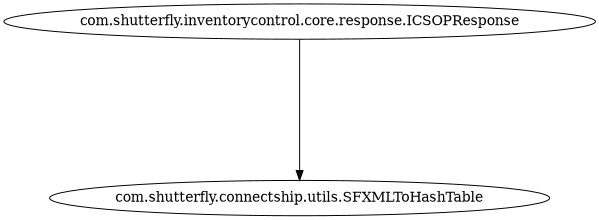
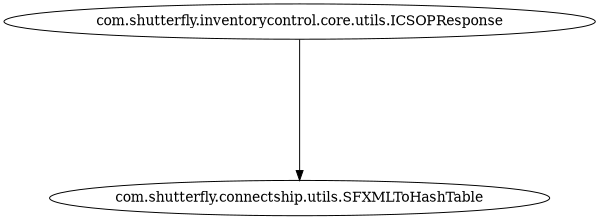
node "com.shutterfly.inventorycontrol.core.response.ICSOPResponse": label "com.shutterfly.inventorycontrol.core.response.ICSOPResponse" -> "com.shutterfly.inventorycontrol.core.utils.ICSOPResponse"
